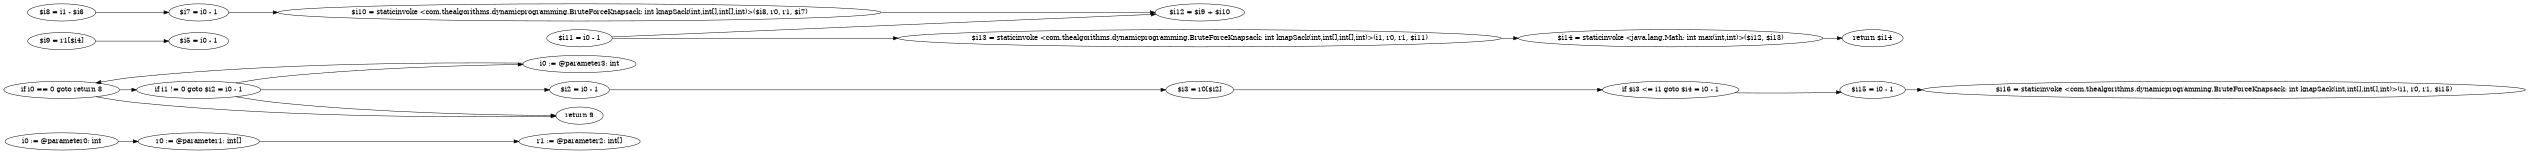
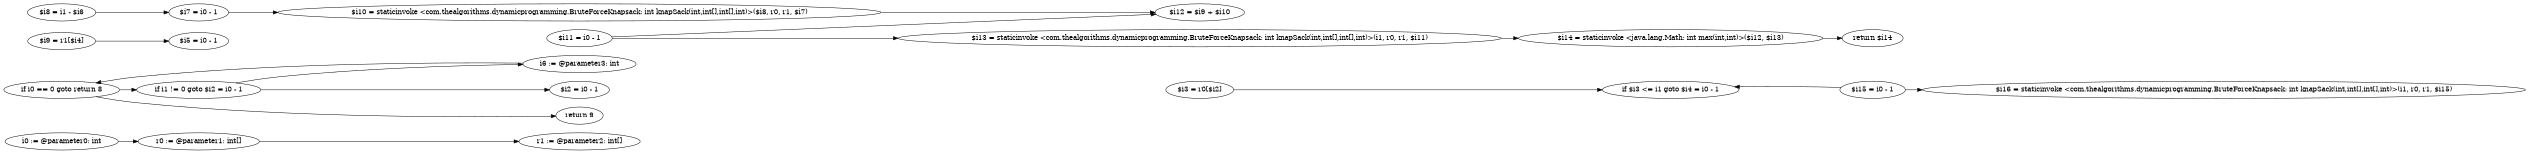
node "i0 := @parameter3: int": label "i0 := @parameter3: int" -> "i6 := @parameter3: int"
edge "$i2 = i0 - 1" -> "$i3 = r0[$i2]": removed
edge "if $i3 <= i1 goto $i4 = i0 - 1" -> "$i15 = i0 - 1": reversed
edge "if i1 != 0 goto $i2 = i0 - 1" -> "return 9": removed
